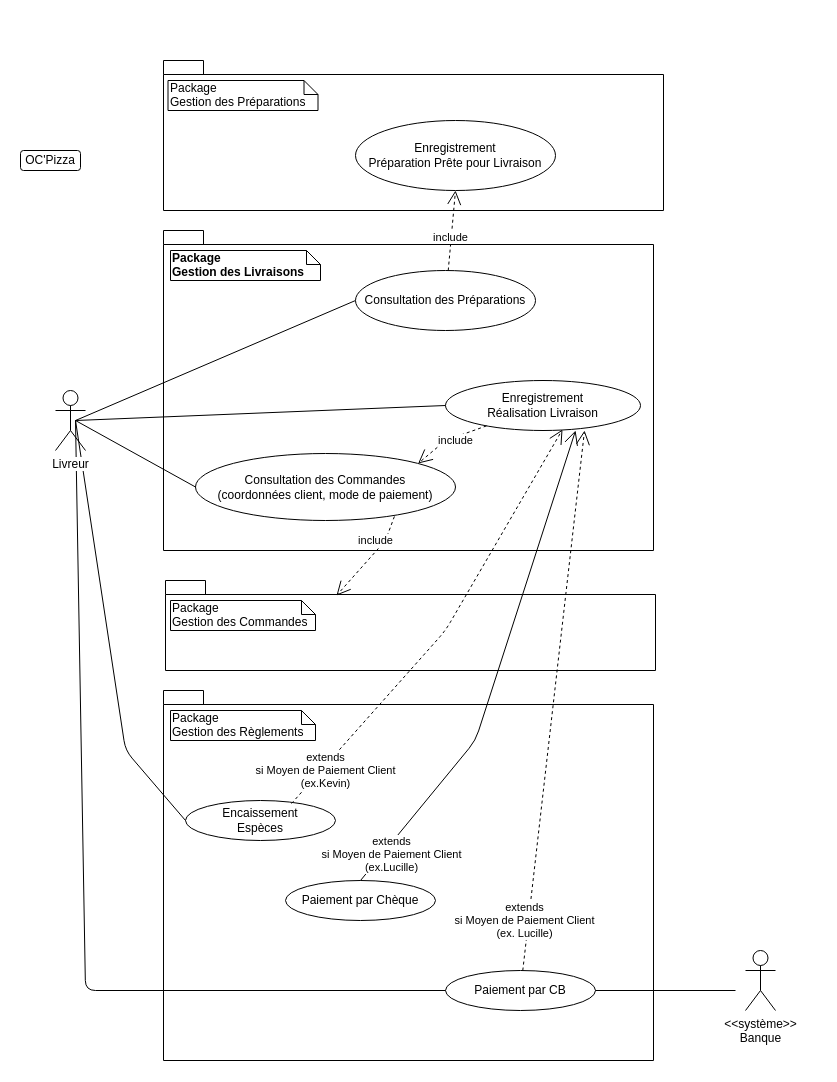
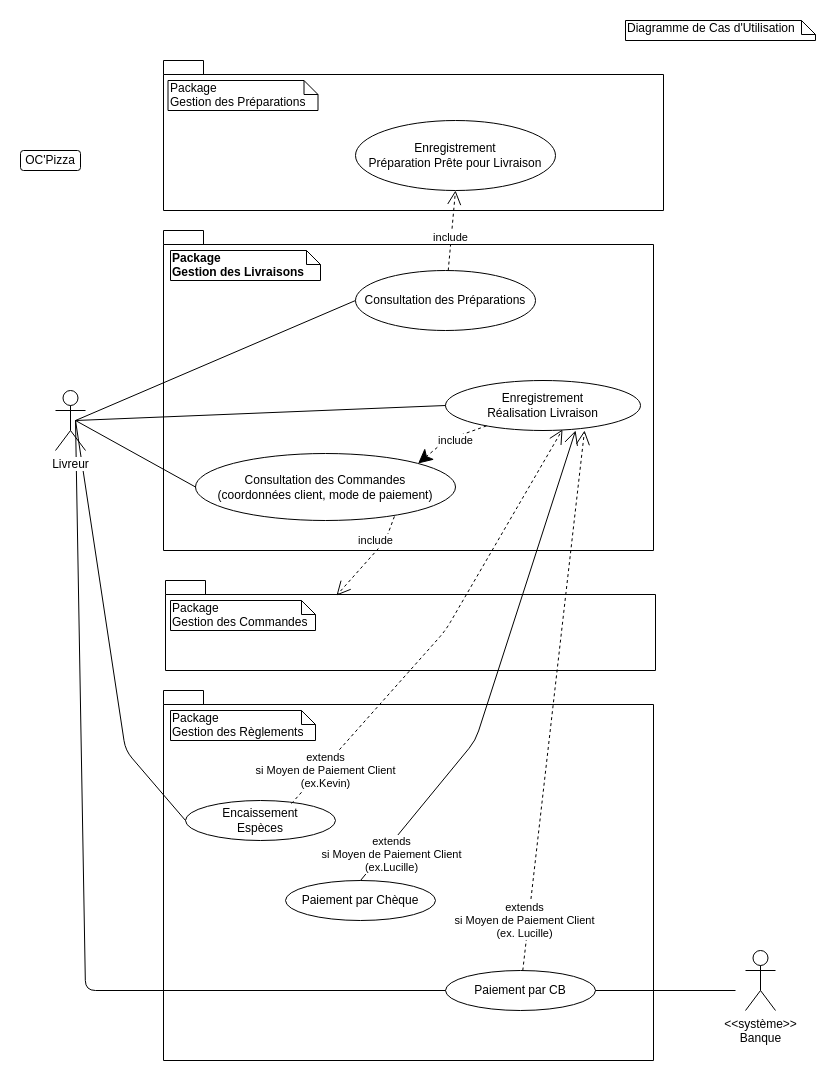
node "Diagramme de Cas d'Utilisation": added
edge "Enregistrement Réalisation Livraison" -> "Consultation des Commandes (coordonnées client, mode de paiement)": arrowhead open -> classic
